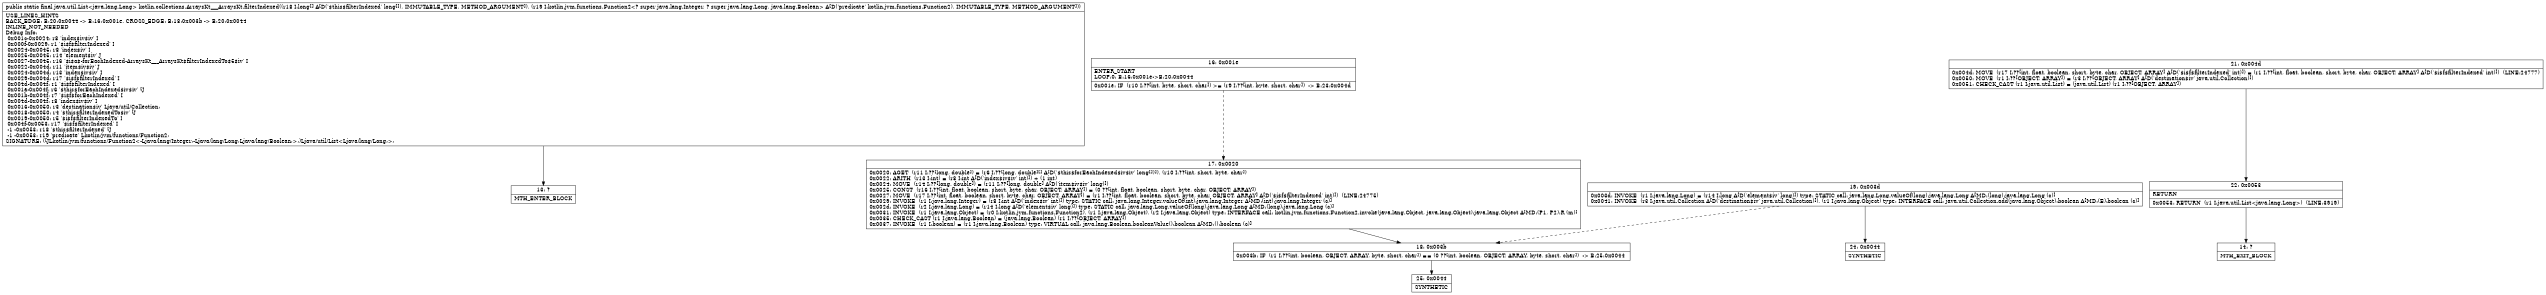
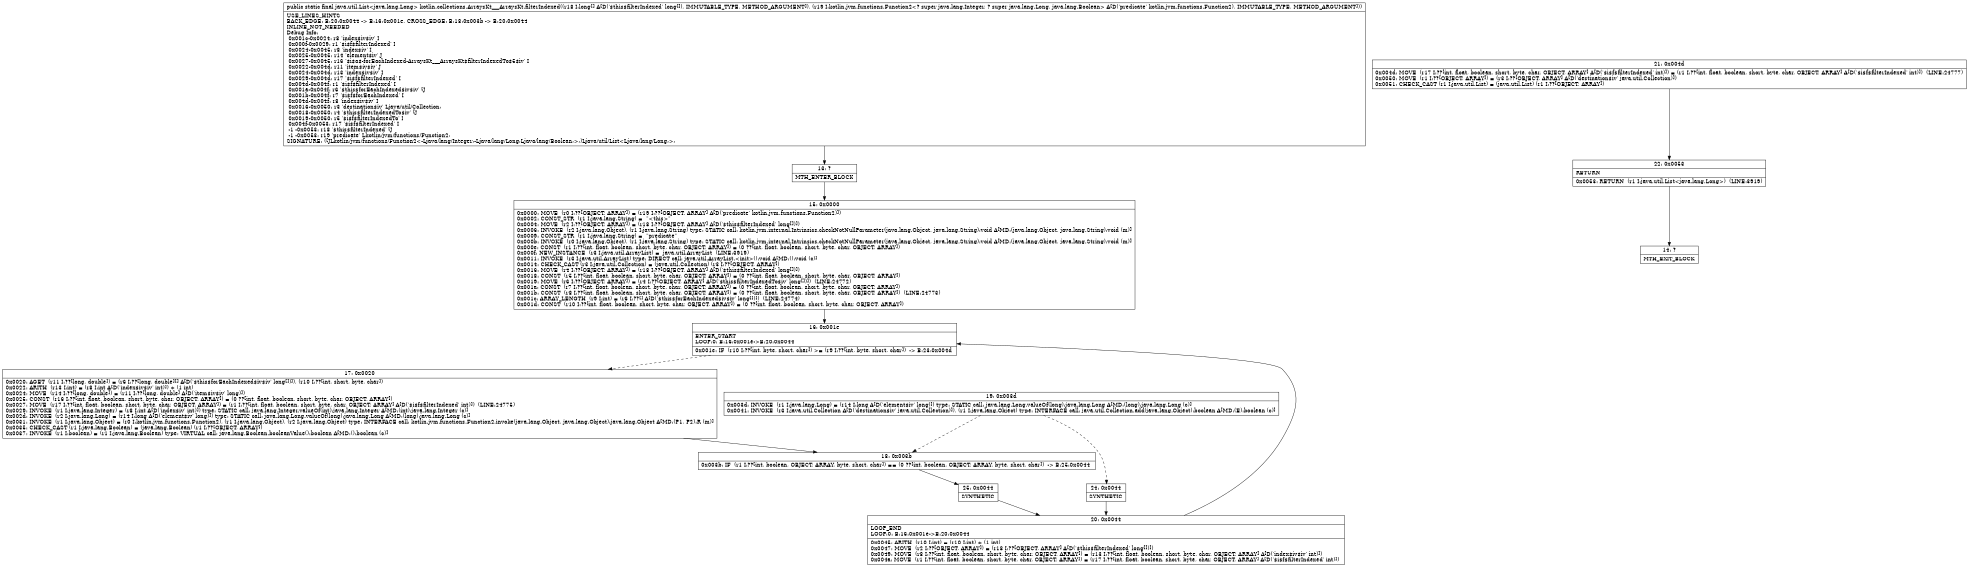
edge "19: 0x003d" -> "24: 0x0044": style solid -> dashed
node "15: 0x0000": added
node "20: 0x0044": added
